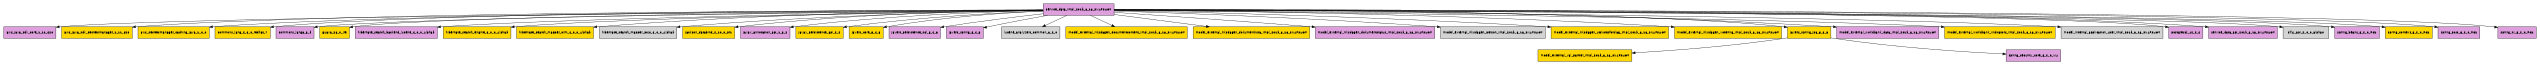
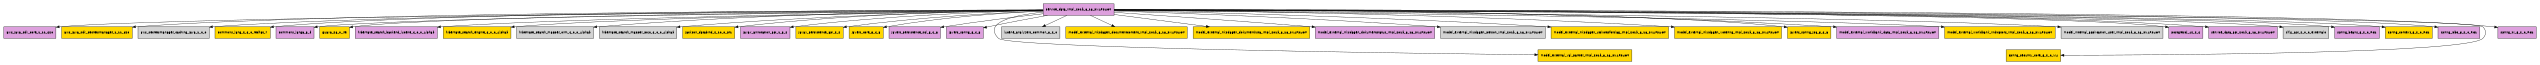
node "aws_secretsmanager_caching_java_1_0_0": fillcolor gold -> lightgrey
node "hibernate_search_mapper_orm_6_0_0_Alpha9": fillcolor gold -> lightgrey
node "slf4j_api_2_0_0_alpha0": label "slf4j_api_2_0_0_alpha0" -> "slf4j_api_2_0_0_external0"
node "spring_pojo_5_2_0_RC1": label "spring_pojo_5_2_0_RC1" -> "spring_jdbc_5_2_0_RC1"
edge "javers_spring_jpa_5_6_3" -> "model_external_val_partier_impl_2019_8_18_SNAPSHOT": now "service_data_impl_2019_8_18_SNAPSHOT" -> "model_external_val_partier_impl_2019_8_18_SNAPSHOT"
edge "javers_spring_jpa_5_6_3" -> "spring_security_core_5_2_0_M4": now "service_data_impl_2019_8_18_SNAPSHOT" -> "spring_security_core_5_2_0_M4"
node "spring_security_core_5_2_0_M4": fillcolor plum -> gold
